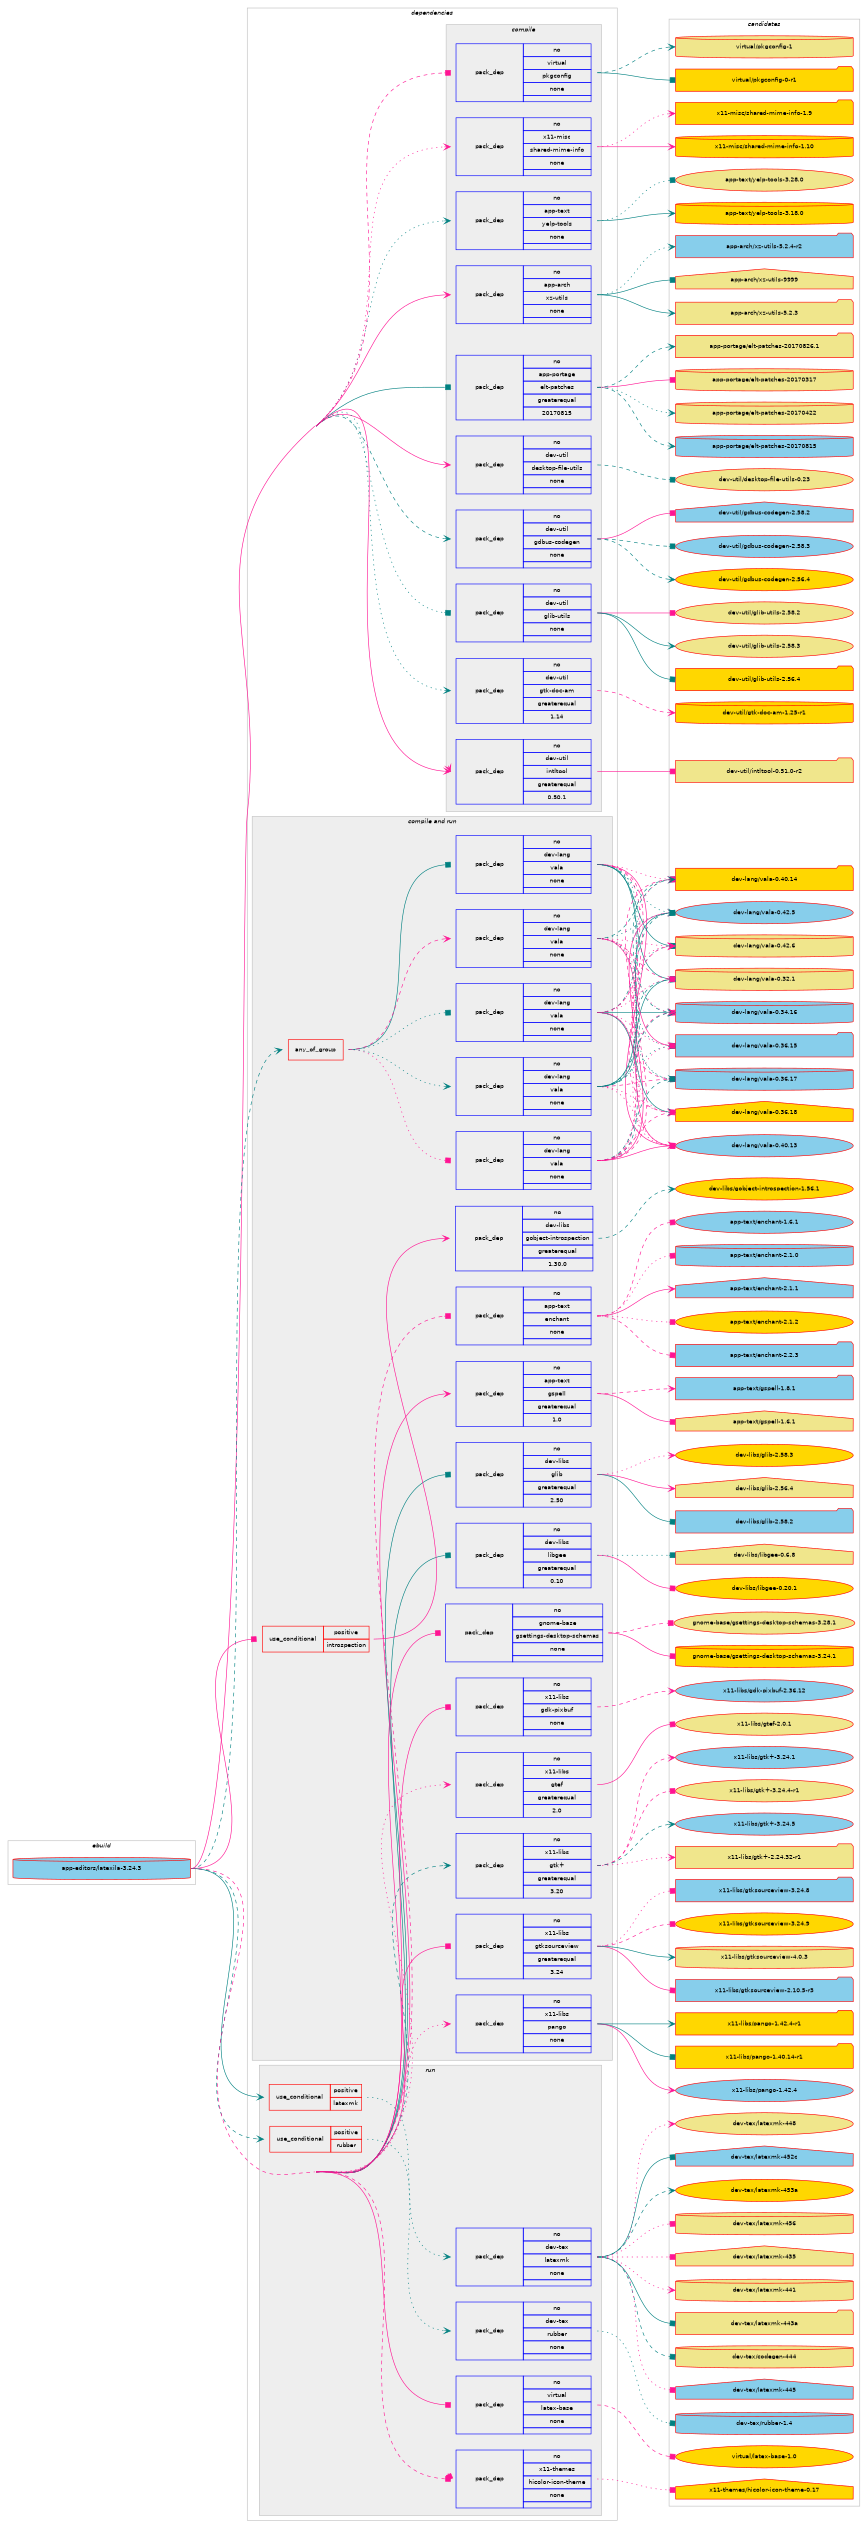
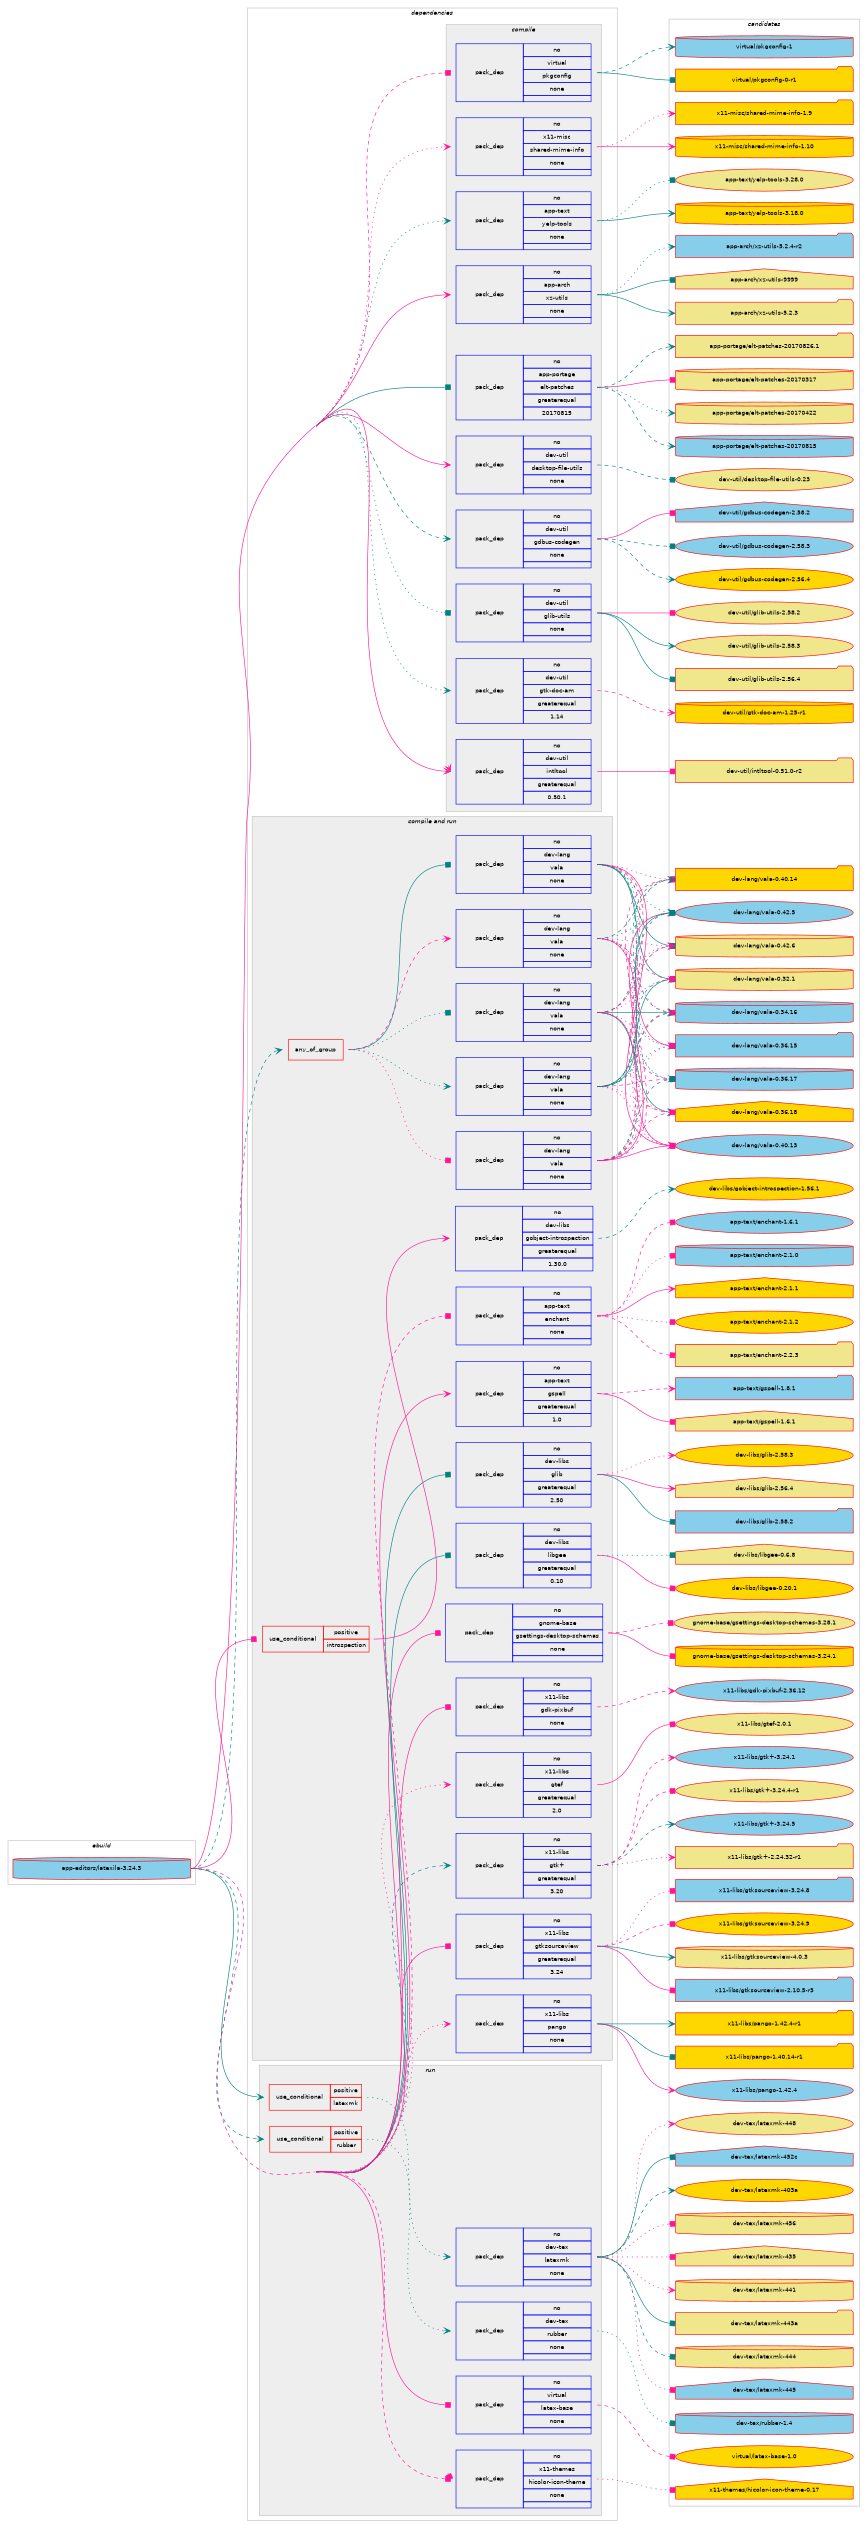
node "virtual/pkgconfig-1": fillcolor khaki -> skyblue
node "dev-util/glib-utils-2.56.4": fillcolor gold -> khaki
node "app-text/enchant-2.1.1": fillcolor skyblue -> gold
node "app-text/enchant-2.2.3": fillcolor skyblue -> khaki
node "dev-tex/latexmk-453a": label "dev-tex/latexmk-453a" -> "dev-tex/latexmk-403a"
node "dev-tex/codegen-444": label "dev-tex/codegen-444" -> "dev-tex/latexmk-444"
